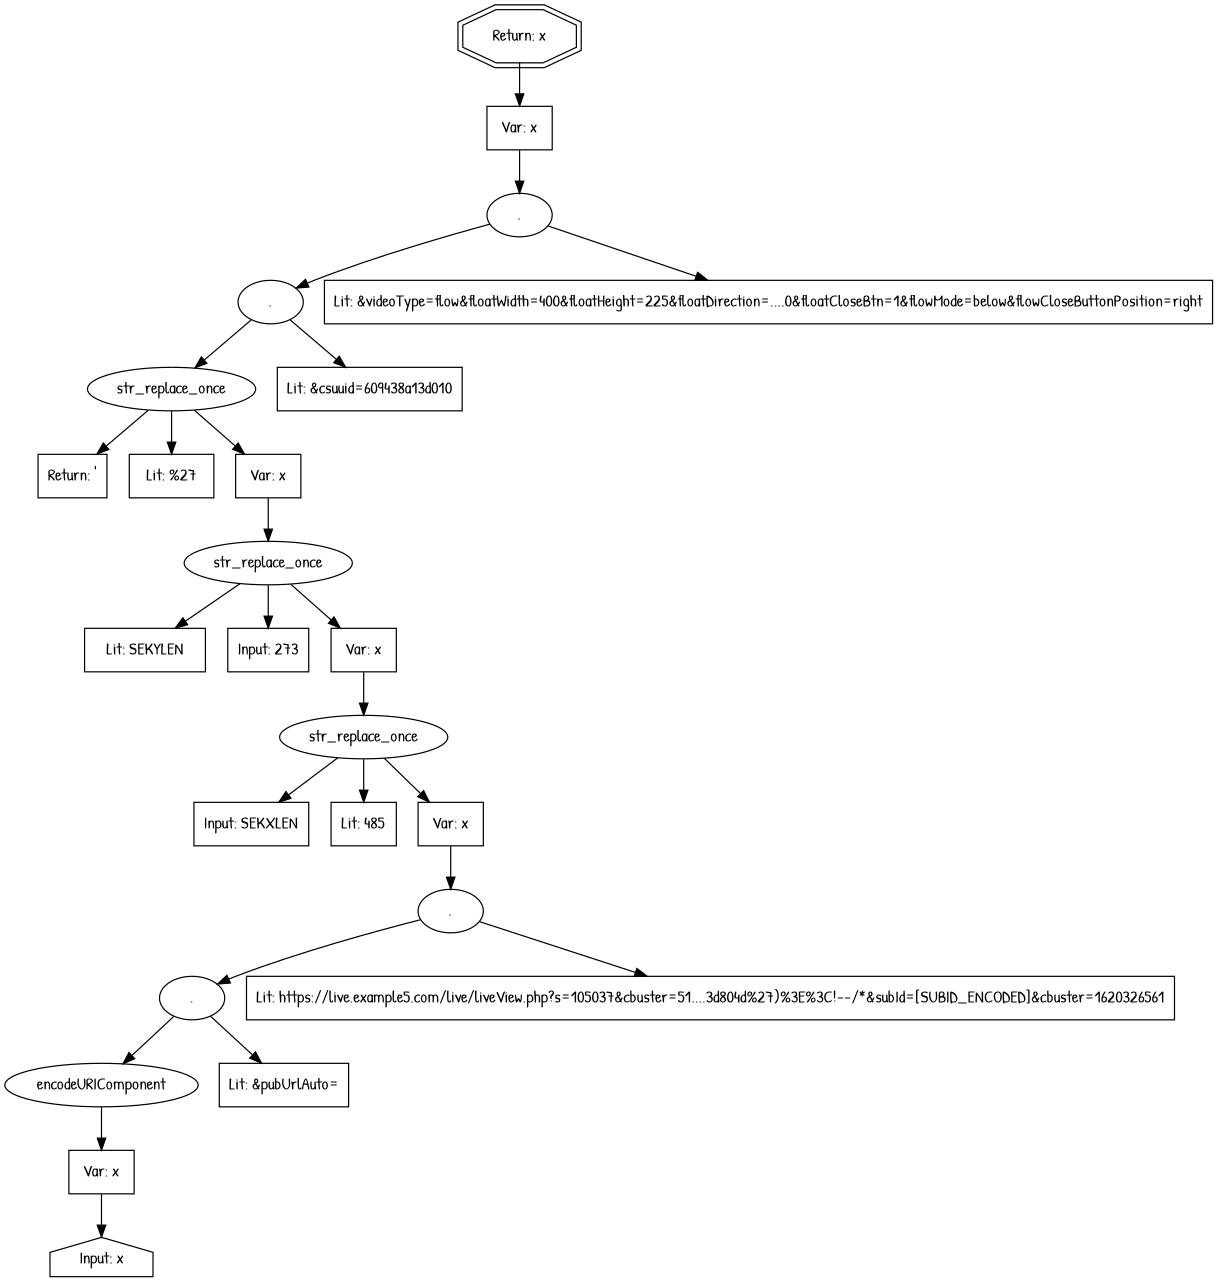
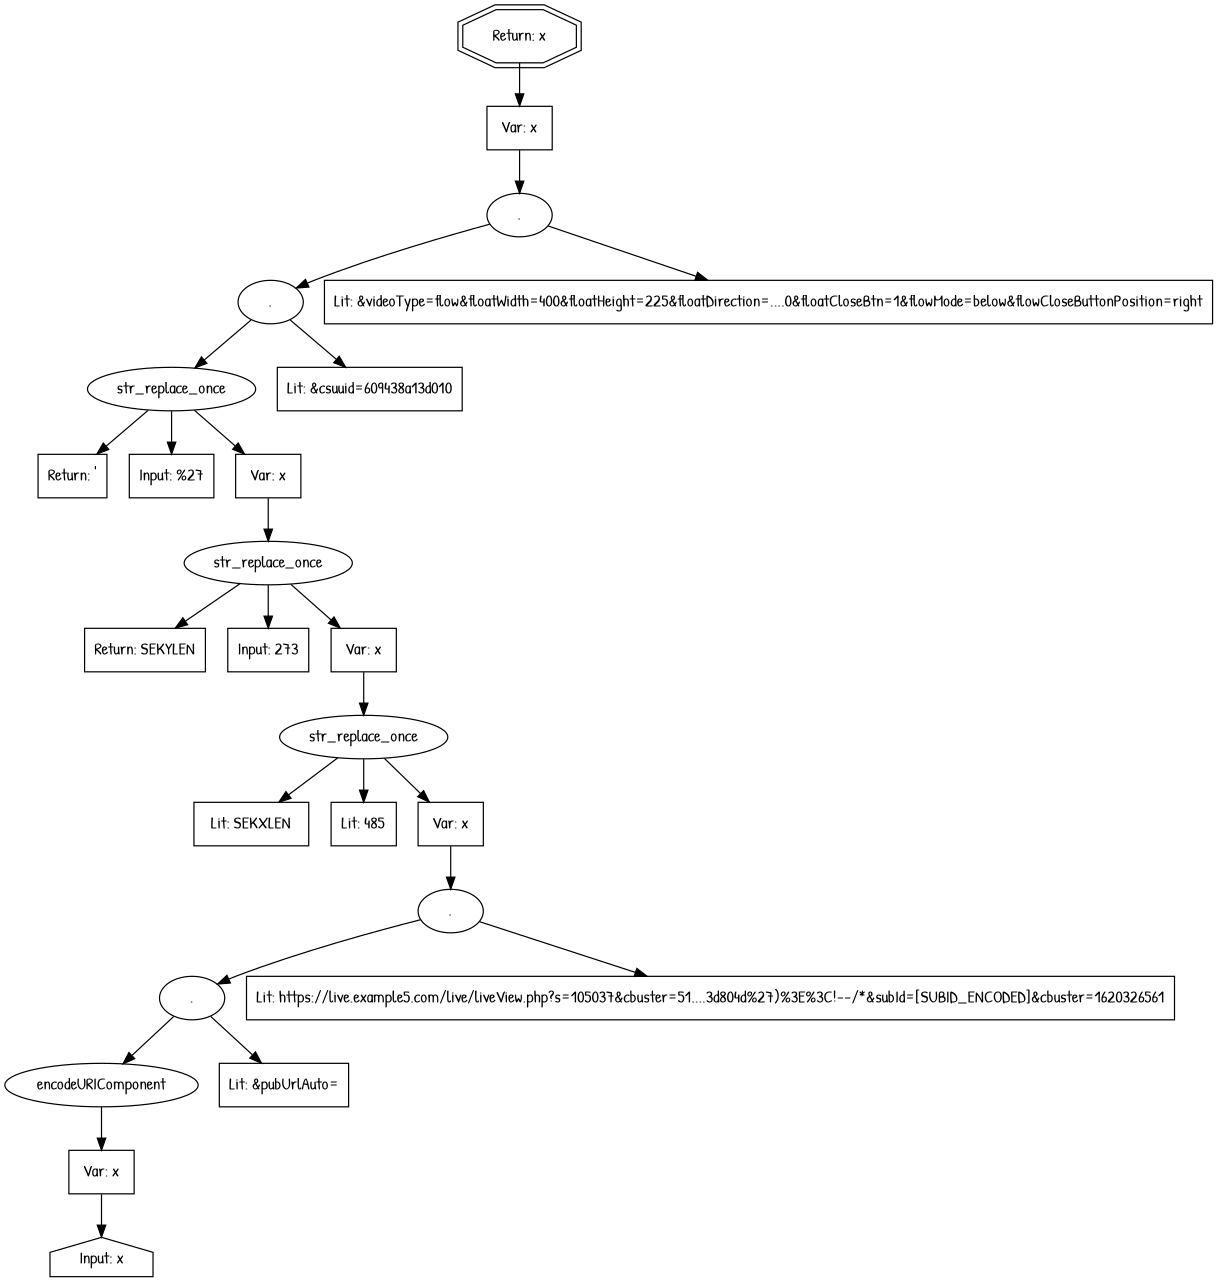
node "Lit: %27": label "Lit: %27" -> "Input: %27"
node "Lit: SEKYLEN": label "Lit: SEKYLEN" -> "Return: SEKYLEN"
node "Input: SEKXLEN": label "Input: SEKXLEN" -> "Lit: SEKXLEN"
